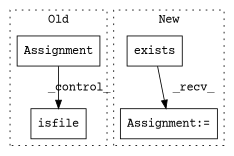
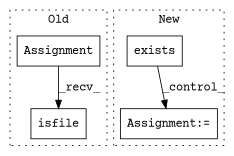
edge "Assignment" -> "isfile": label "_control_" -> "_recv_"
edge "exists" -> "Assignment:=": label "_recv_" -> "_control_"
